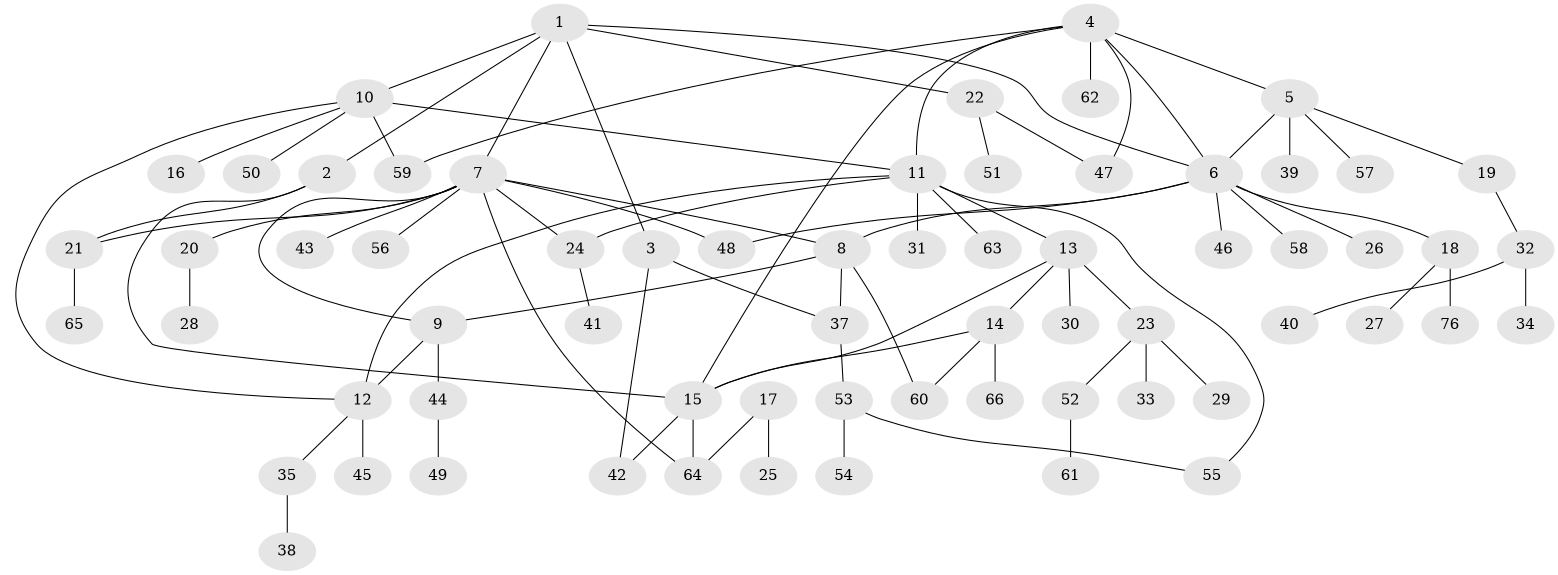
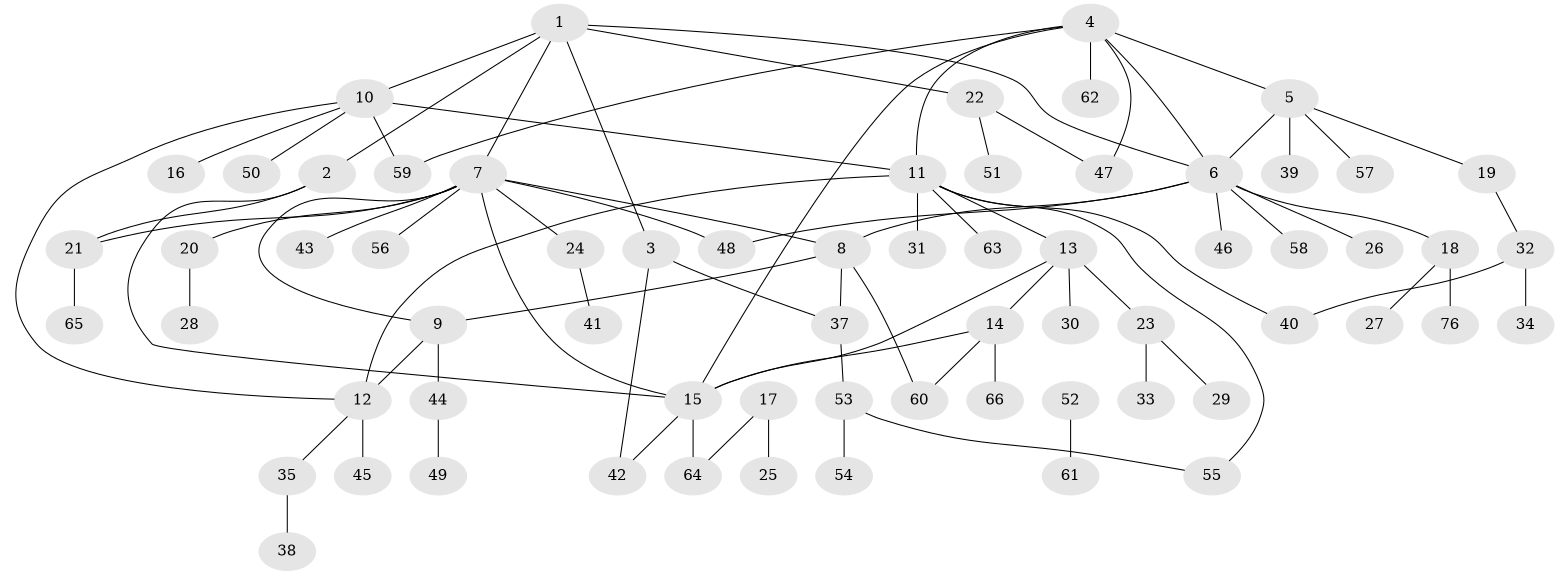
edge "11" -- "24": now "11" -- "40"
edge "7" -- "64": now "7" -- "15"
edge "23" -- "52": removed
